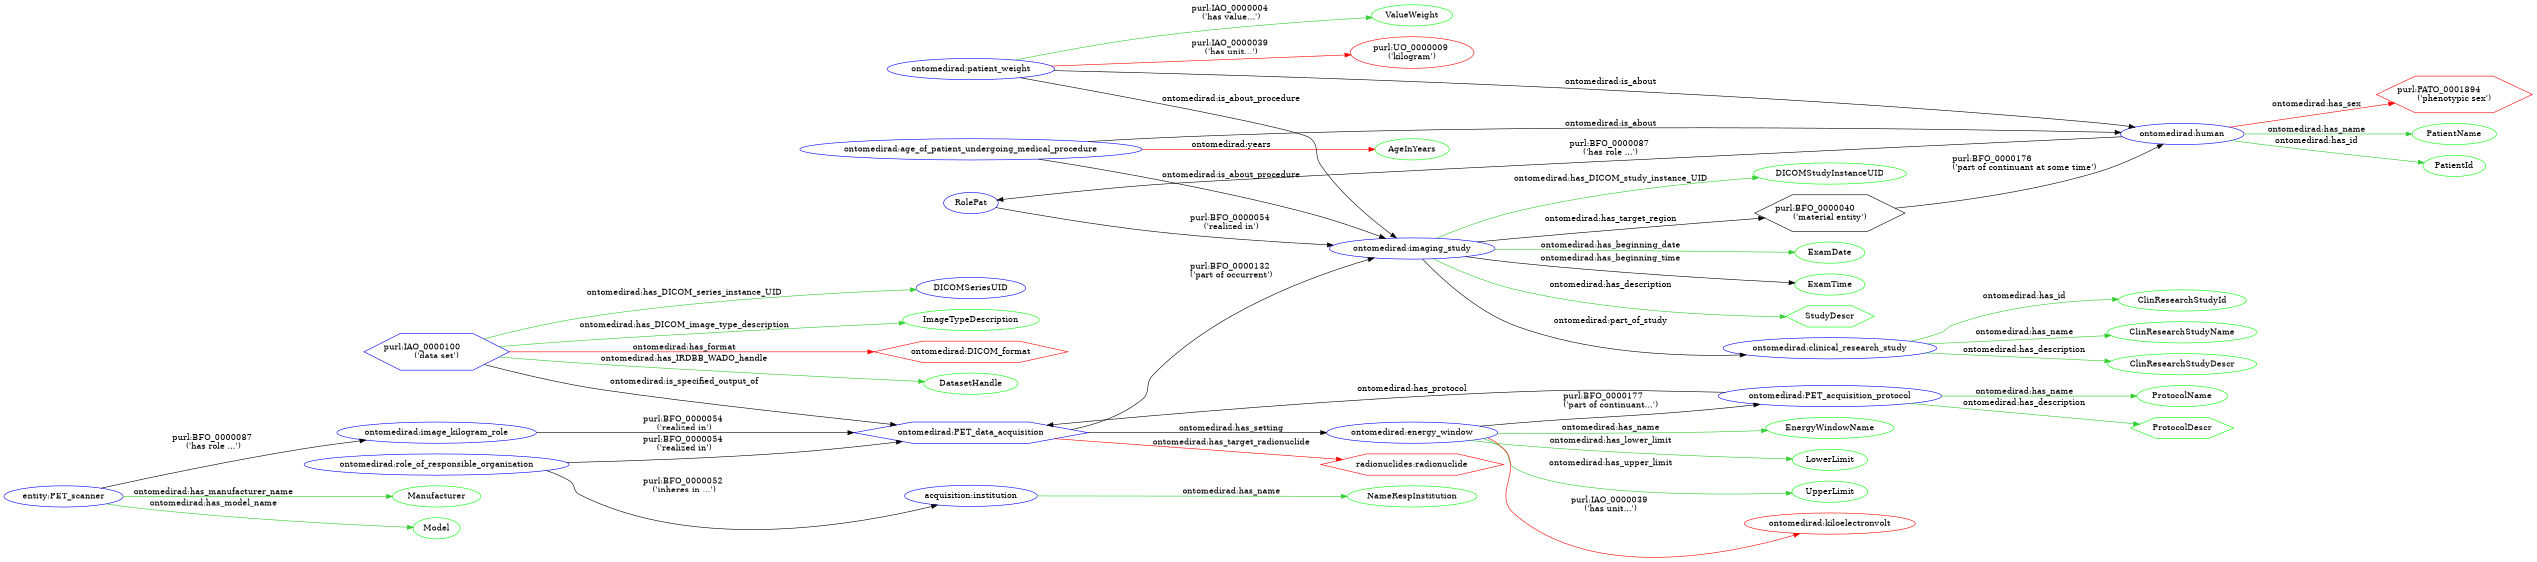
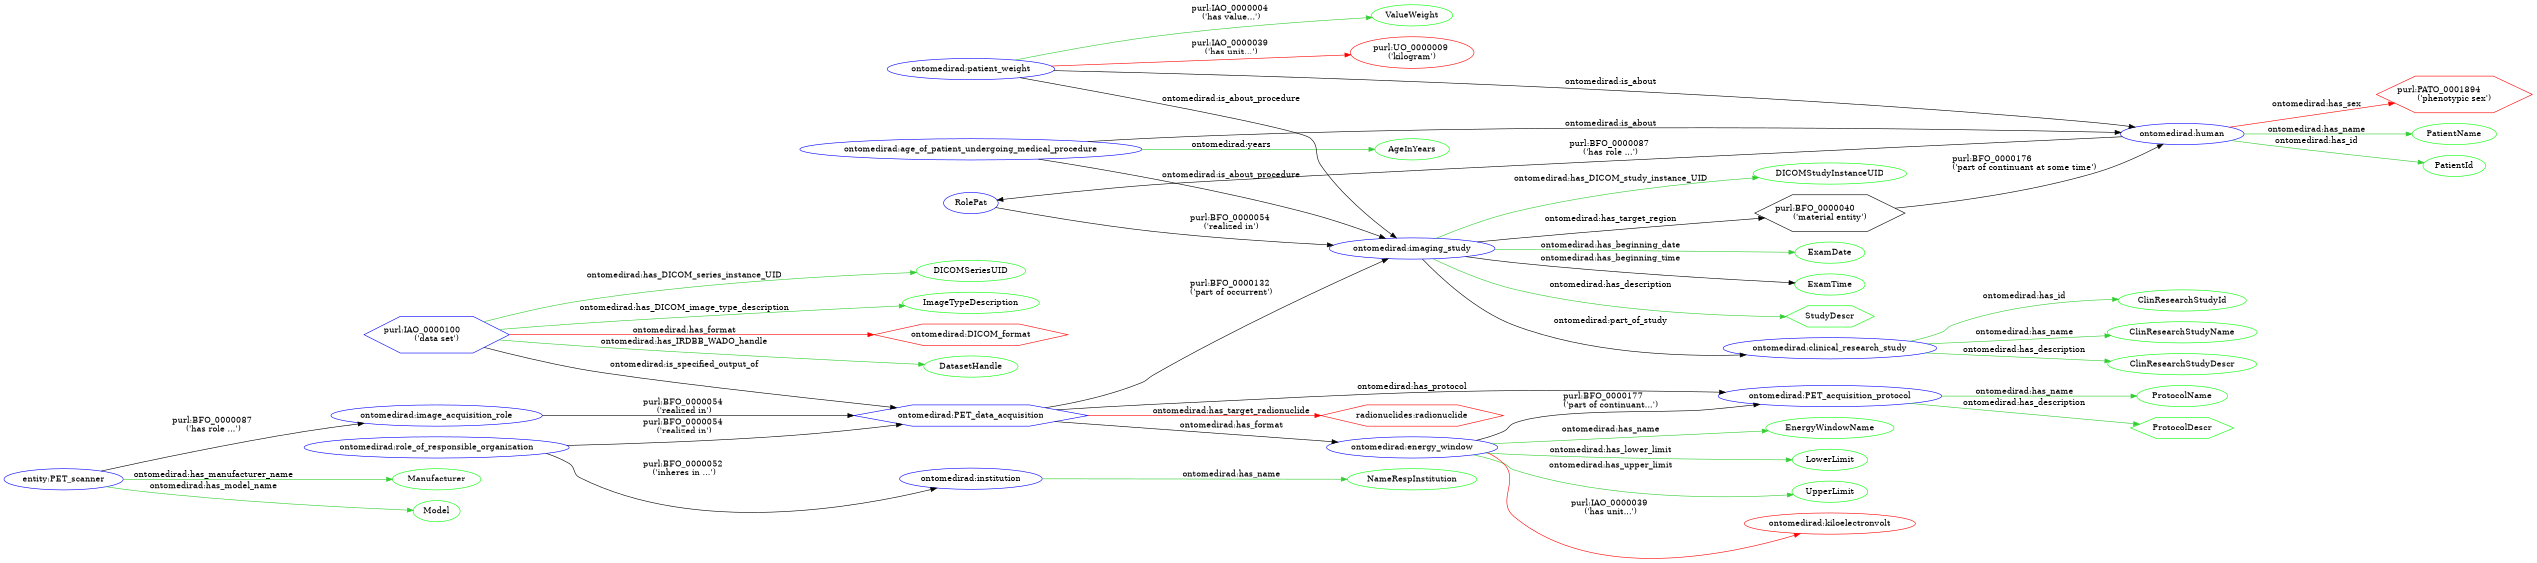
edge "ontomedirad:age_of_patient_undergoing_medical_procedure" -> "AgeInYears": color red -> limegreen
node "DICOMSeriesUID": color blue -> green
edge "ontomedirad:PET_acquisition_protocol" -> "ontomedirad:PET_data_acquisition": reversed
edge "ontomedirad:PET_data_acquisition" -> "ontomedirad:energy_window": label "ontomedirad:has_setting" -> "ontomedirad:has_format"
node "ontomedirad:image_kilogram_role": label "ontomedirad:image_kilogram_role" -> "ontomedirad:image_acquisition_role"
node "acquisition:institution": label "acquisition:institution" -> "ontomedirad:institution"
